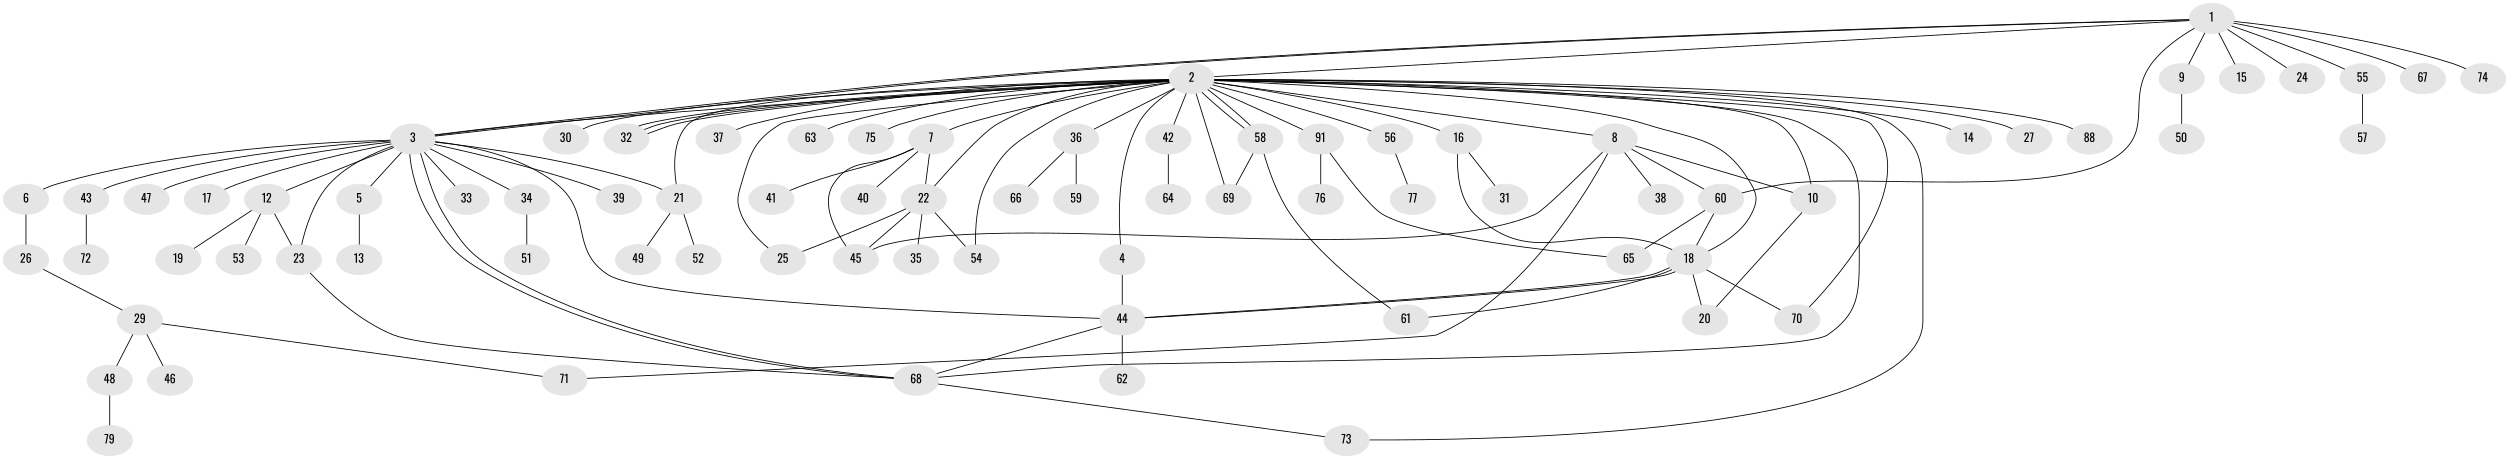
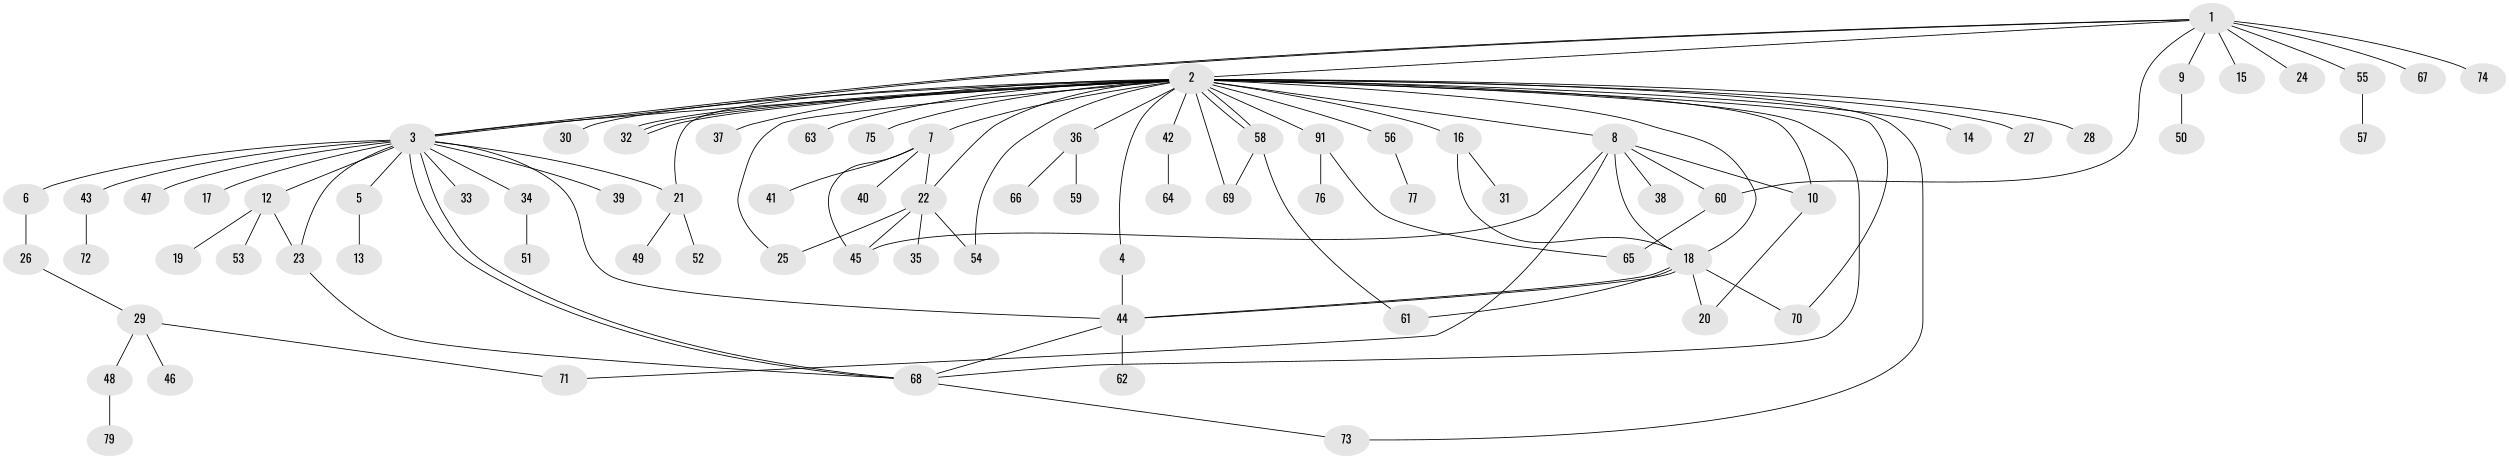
node "88": label "88" -> "28"
edge "60" -- "18": now "8" -- "18"
